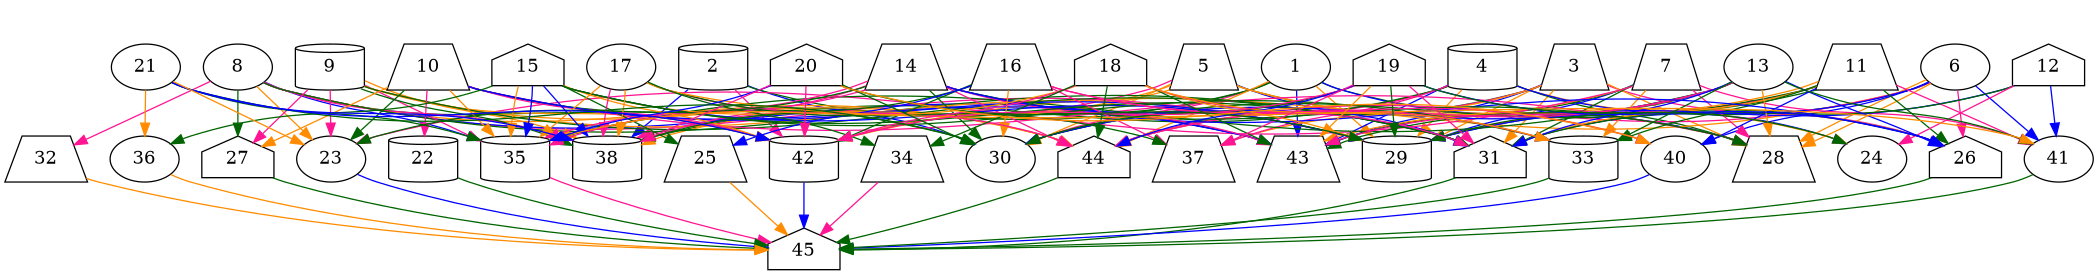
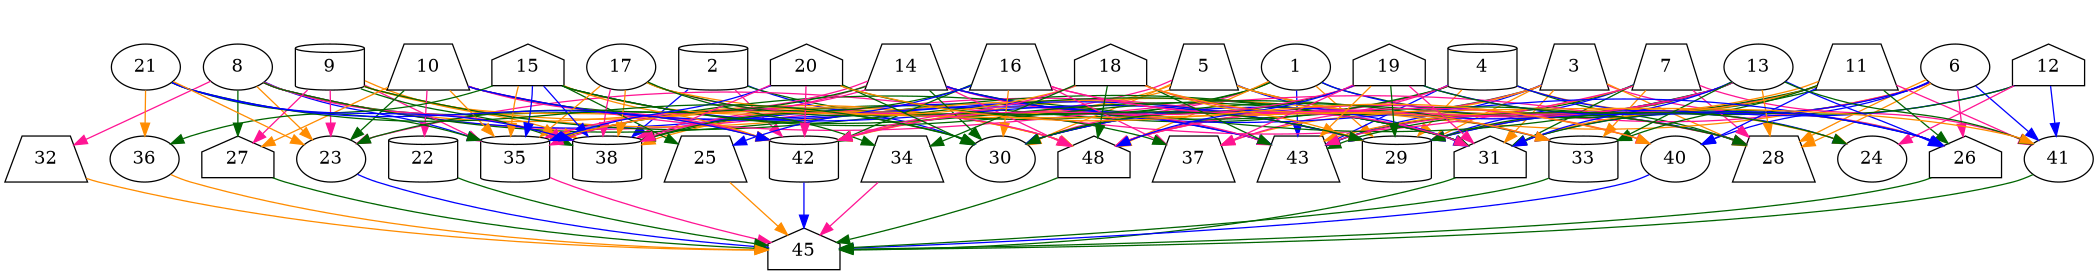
node "44": label "44" -> "48"
